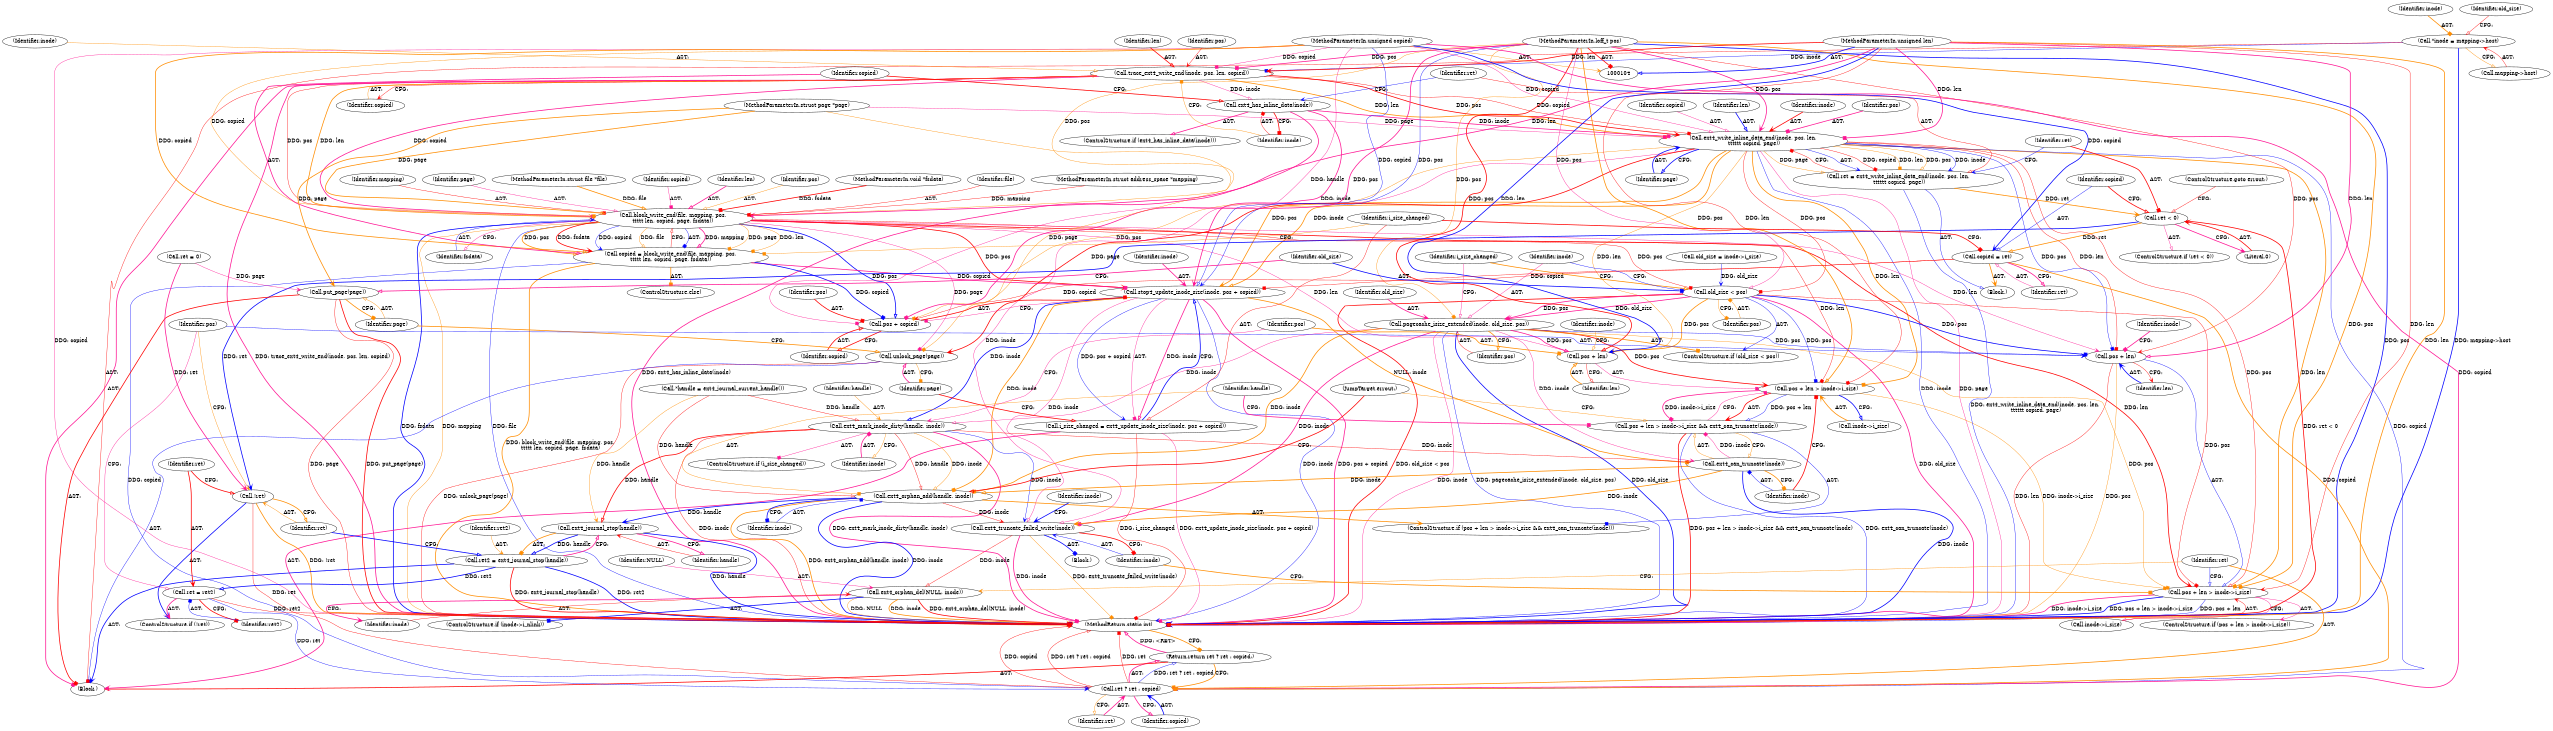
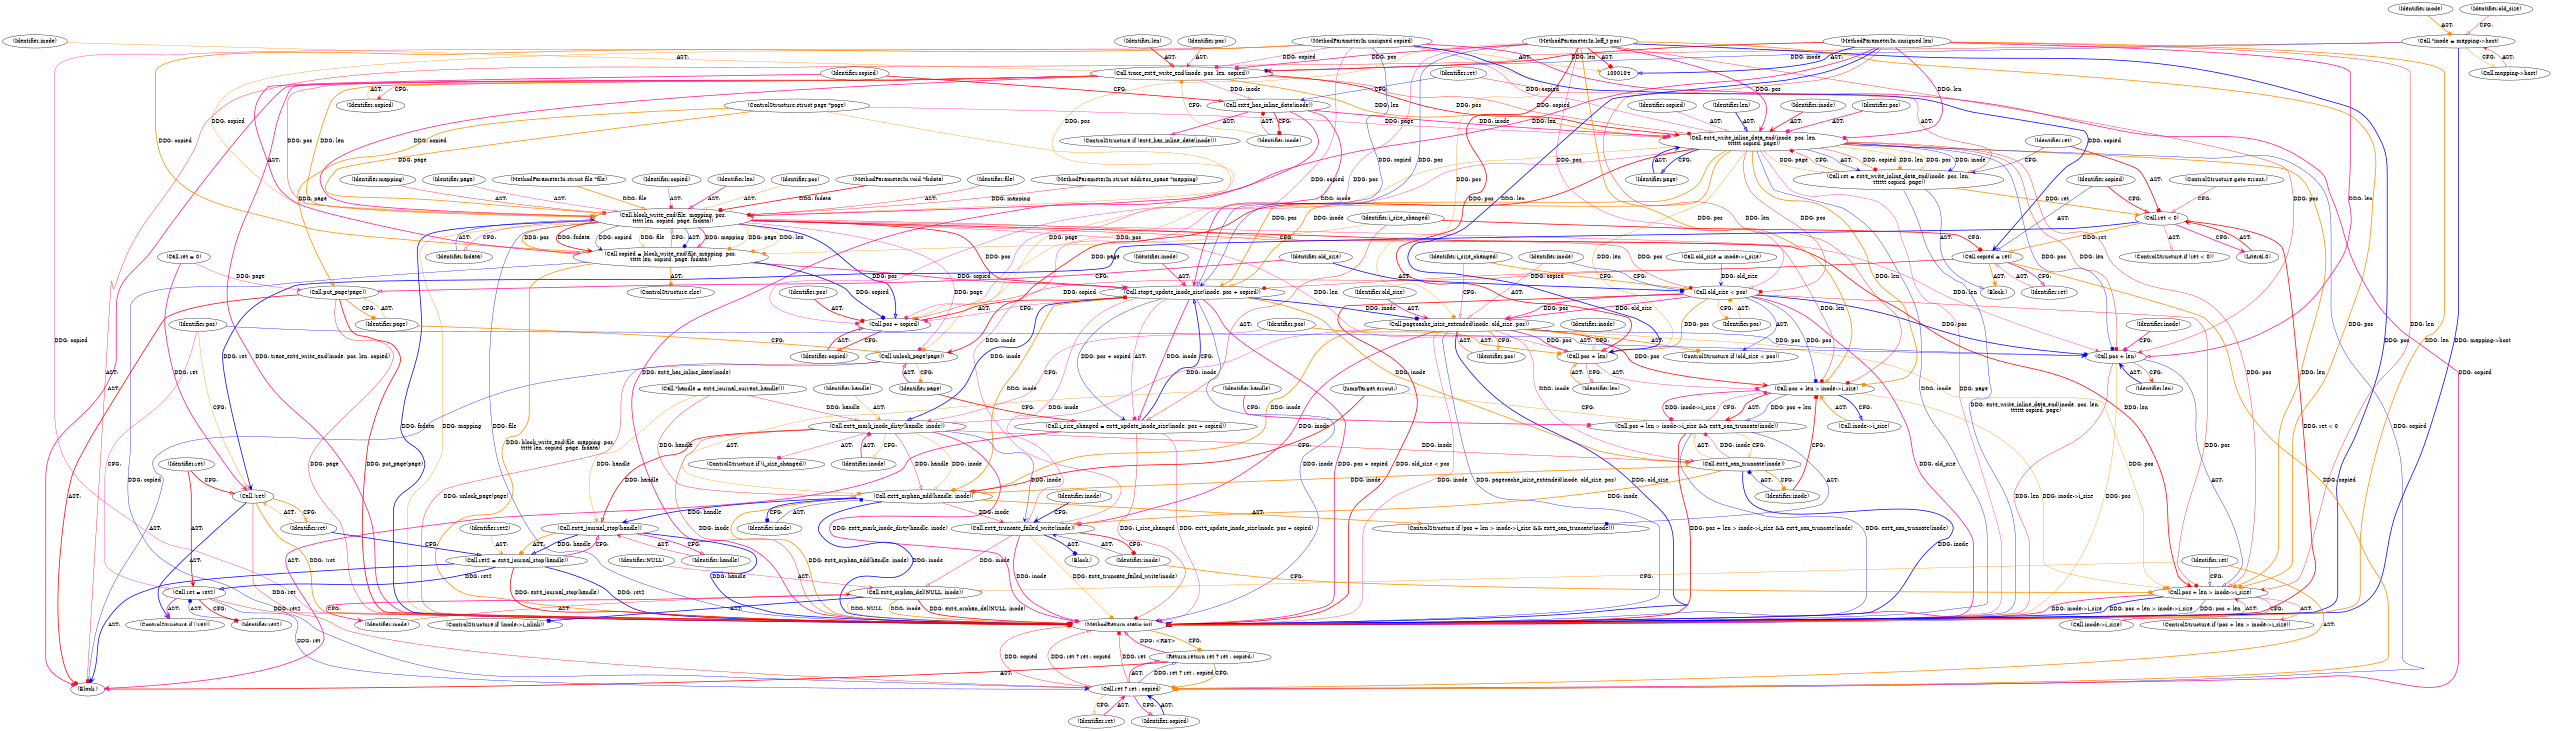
node "(MethodParameterIn,struct page *page)": label "(MethodParameterIn,struct page *page)" -> "(ControlStructure,struct page *page)"
edge "(MethodParameterIn,unsigned copied)" -> "(Call,pos + copied)": label "DDG: handle" -> "DDG: copied"
edge "(MethodParameterIn,loff_t pos)" -> "(Call,pos + copied)": style bold -> solid
edge "(Call,stop4_update_inode_size(inode, pos + copied))" -> "(Call,pagecache_isize_extended(inode, old_size, pos))": added, label "DDG: inode"
edge "(Call,stop4_update_inode_size(inode, pos + copied))" -> "(Call,ext4_can_truncate(inode))": label "NULL: inode" -> "DDG: inode"
